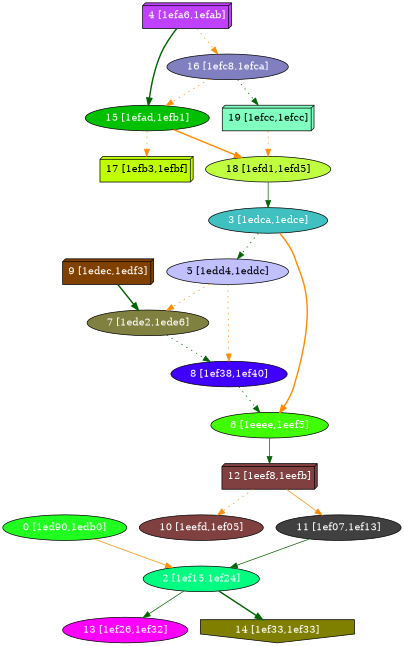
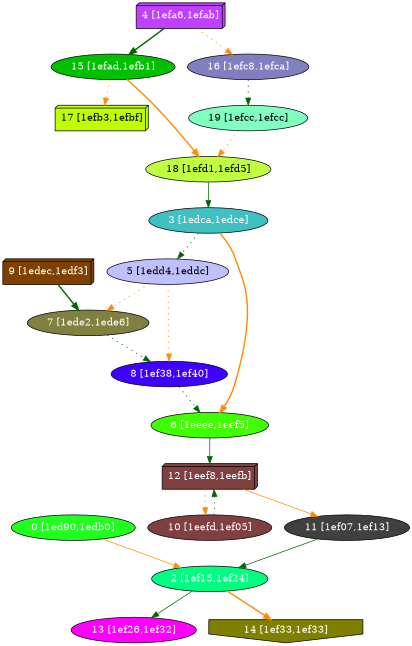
edge "16 [1efc8,1efca]" -> "15 [1efad,1efb1]": removed
node "19 [1efcc,1efcc]": shape box3d -> ellipse
edge "10 [1eefd,1ef05]" -> "12 [1eef8,1eefb]": added
edge "2 [1ef15,1ef24]" -> "14 [1ef33,1ef33]": color darkgreen -> darkorange
